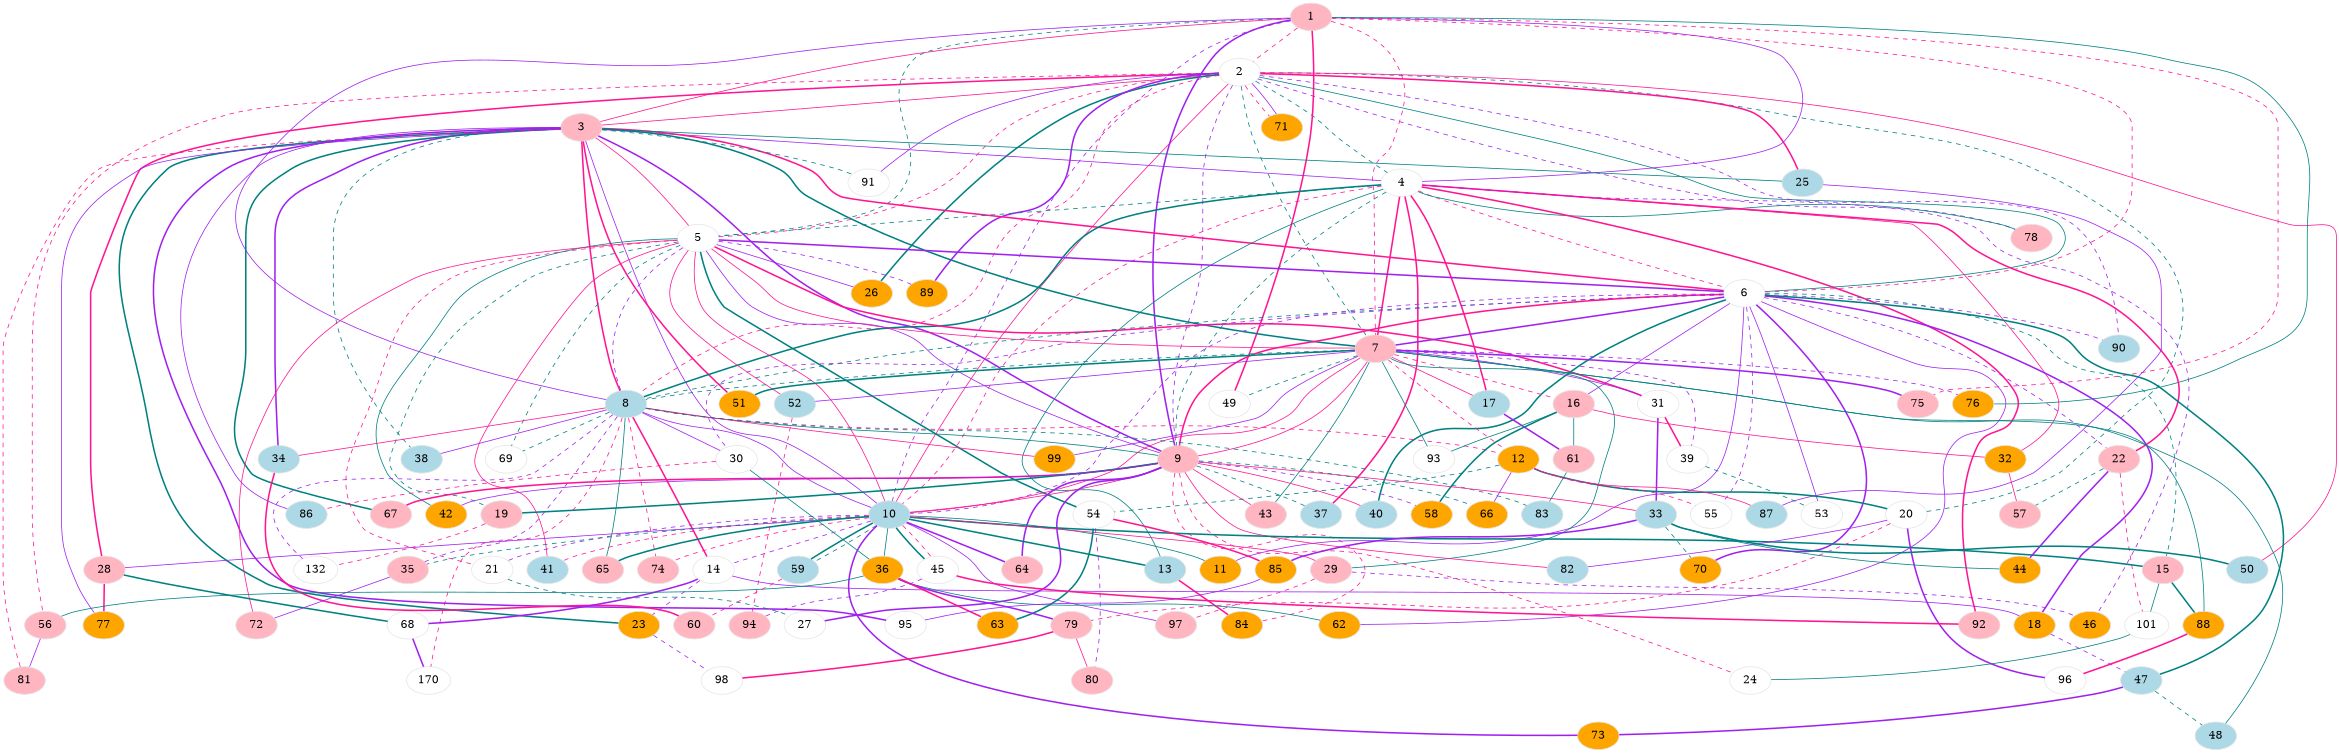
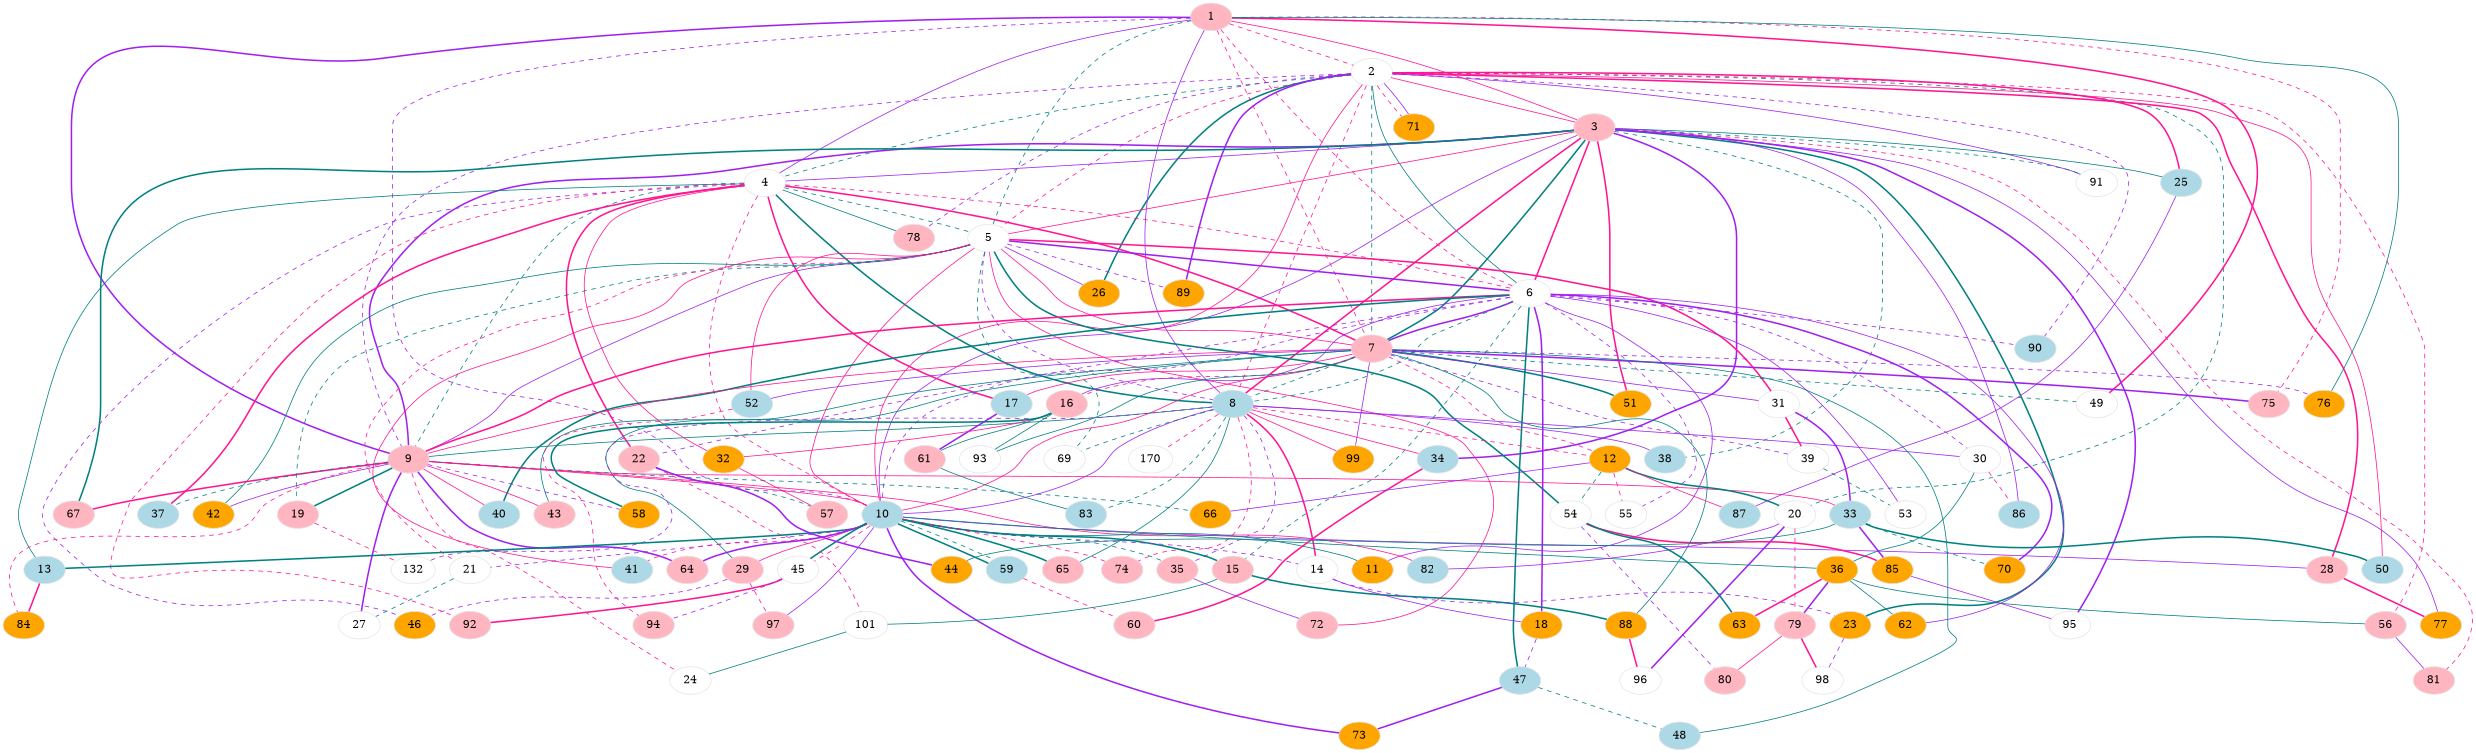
edge "4" -- "92": style bold -> dashed
node "68": removed
